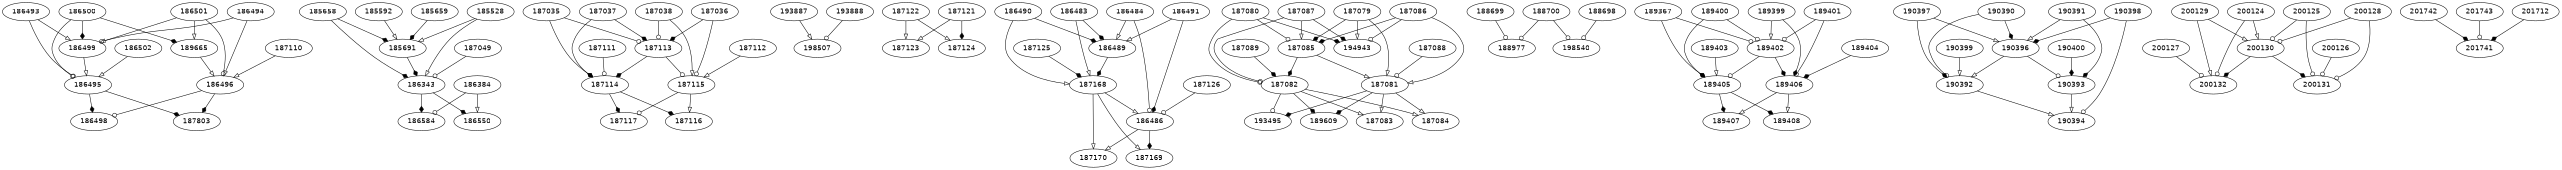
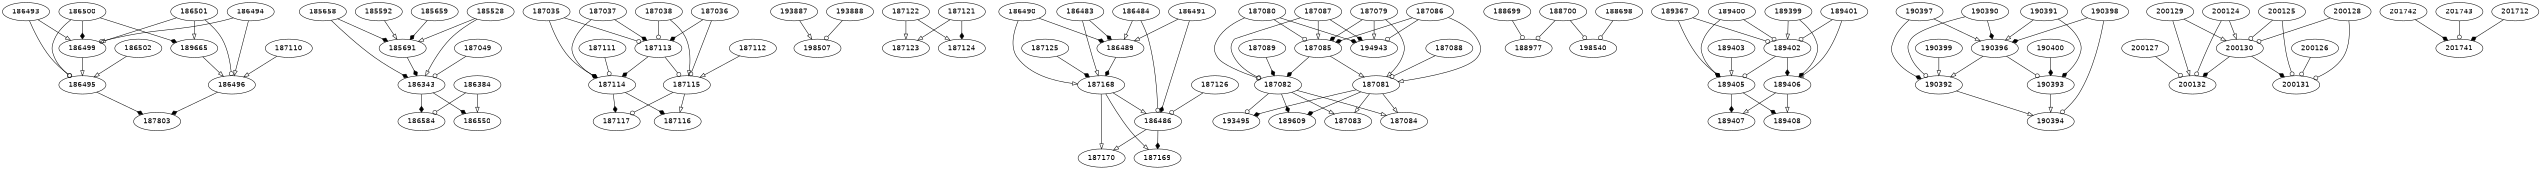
node "189404": removed
node "186498": removed
